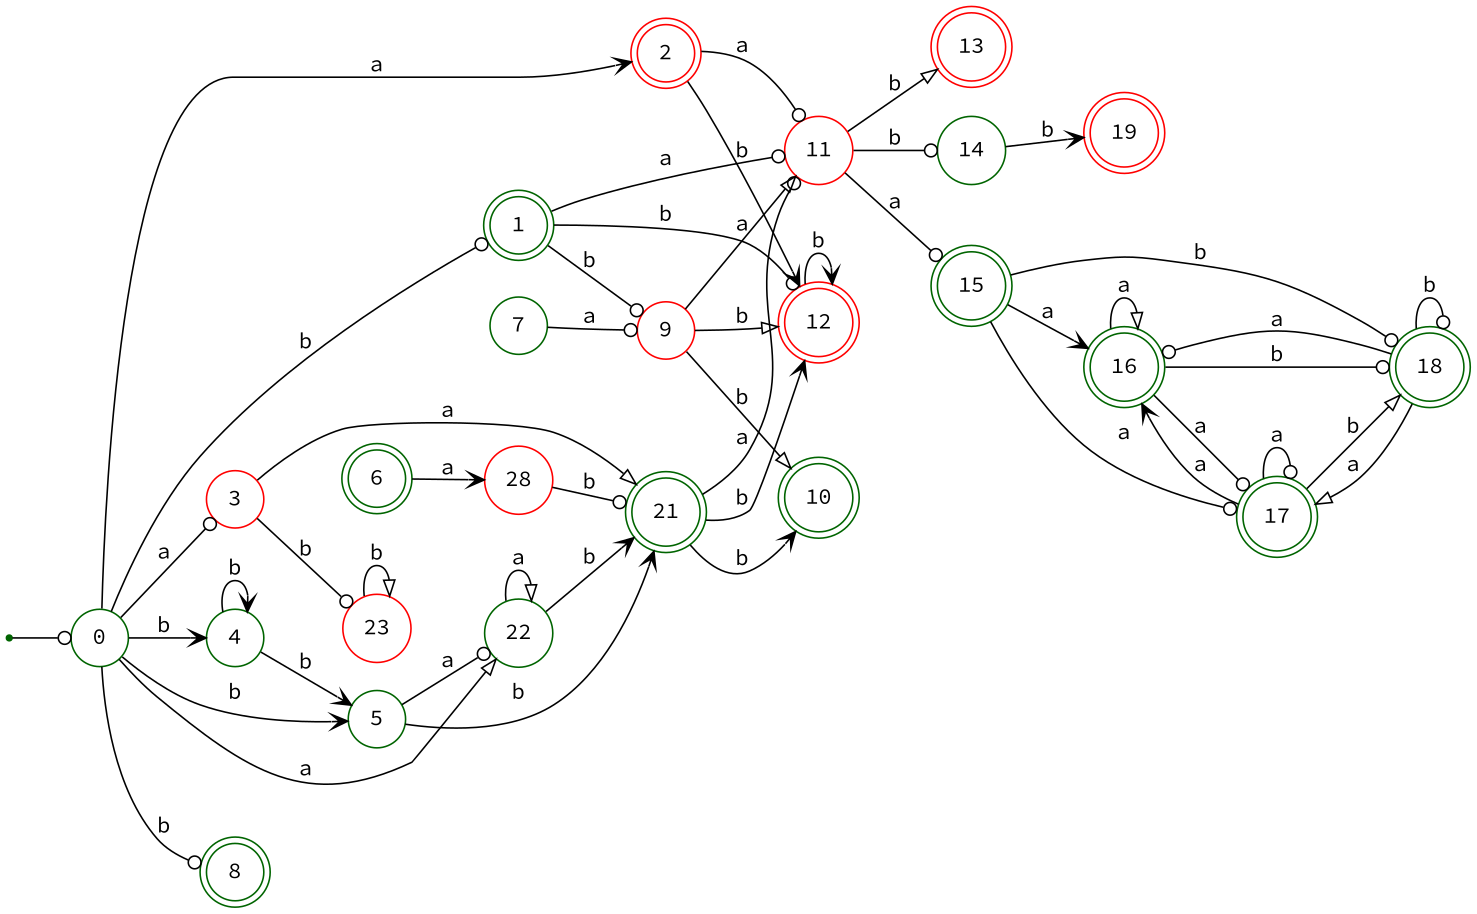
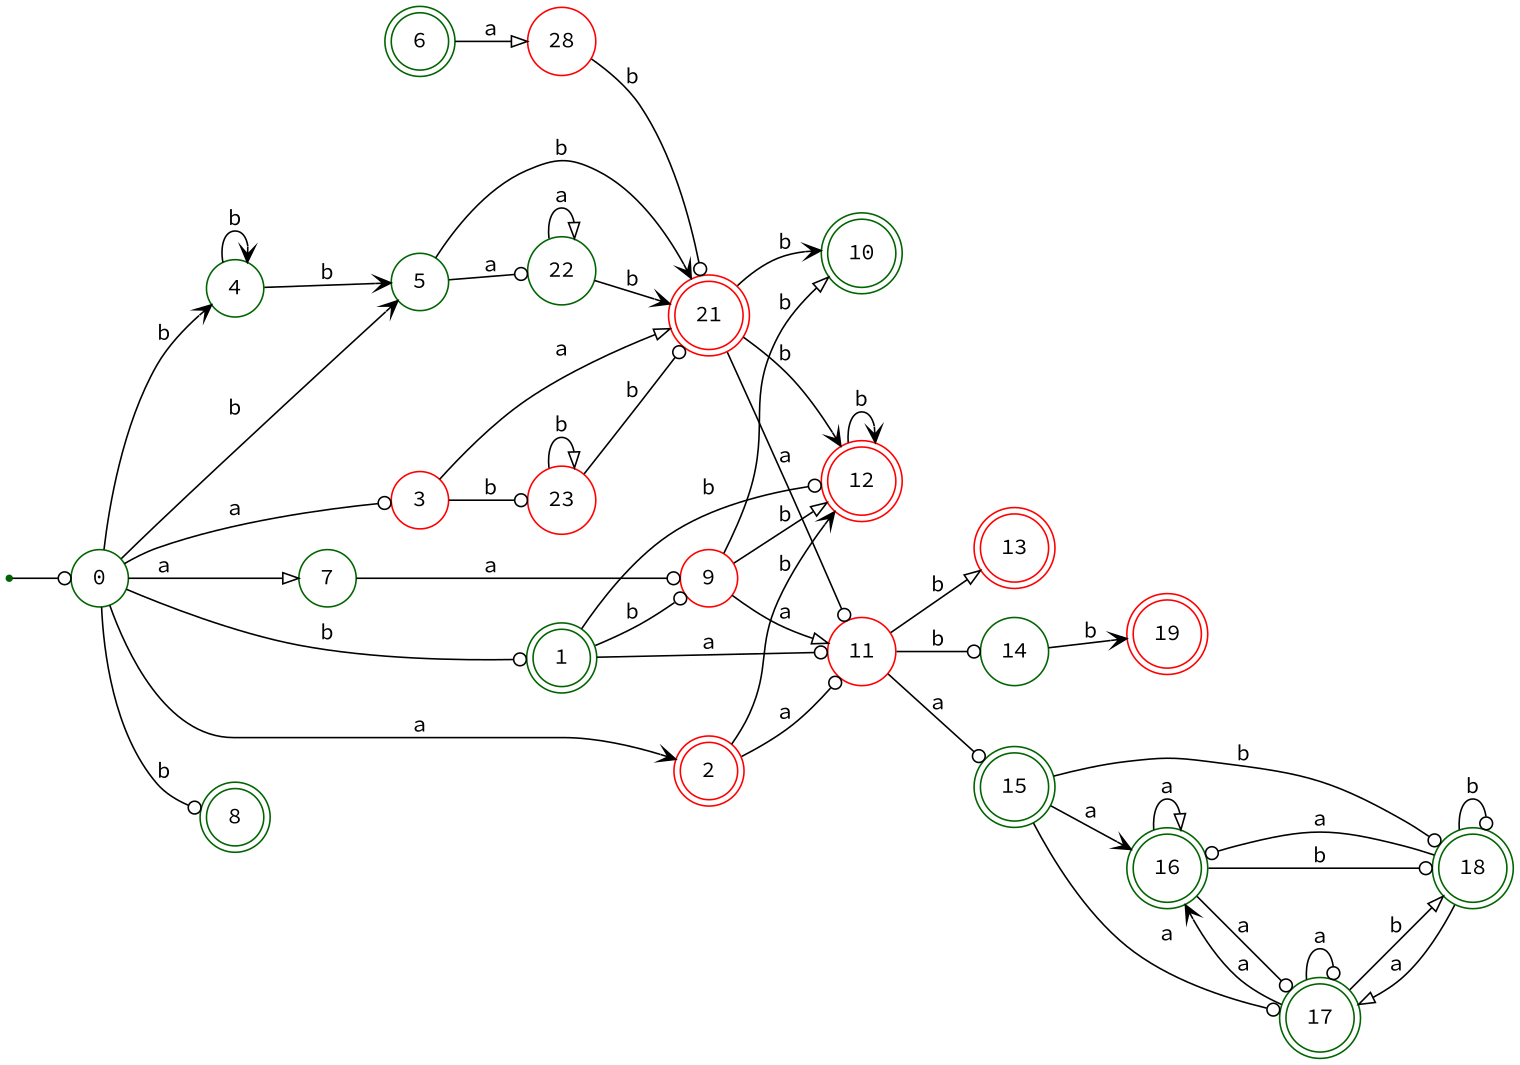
edge "23" -> "21": added, label "b"
edge "6" -> "28": arrowhead vee -> onormal
node "21": color darkgreen -> red
edge "0" -> "22": now "0" -> "7"
